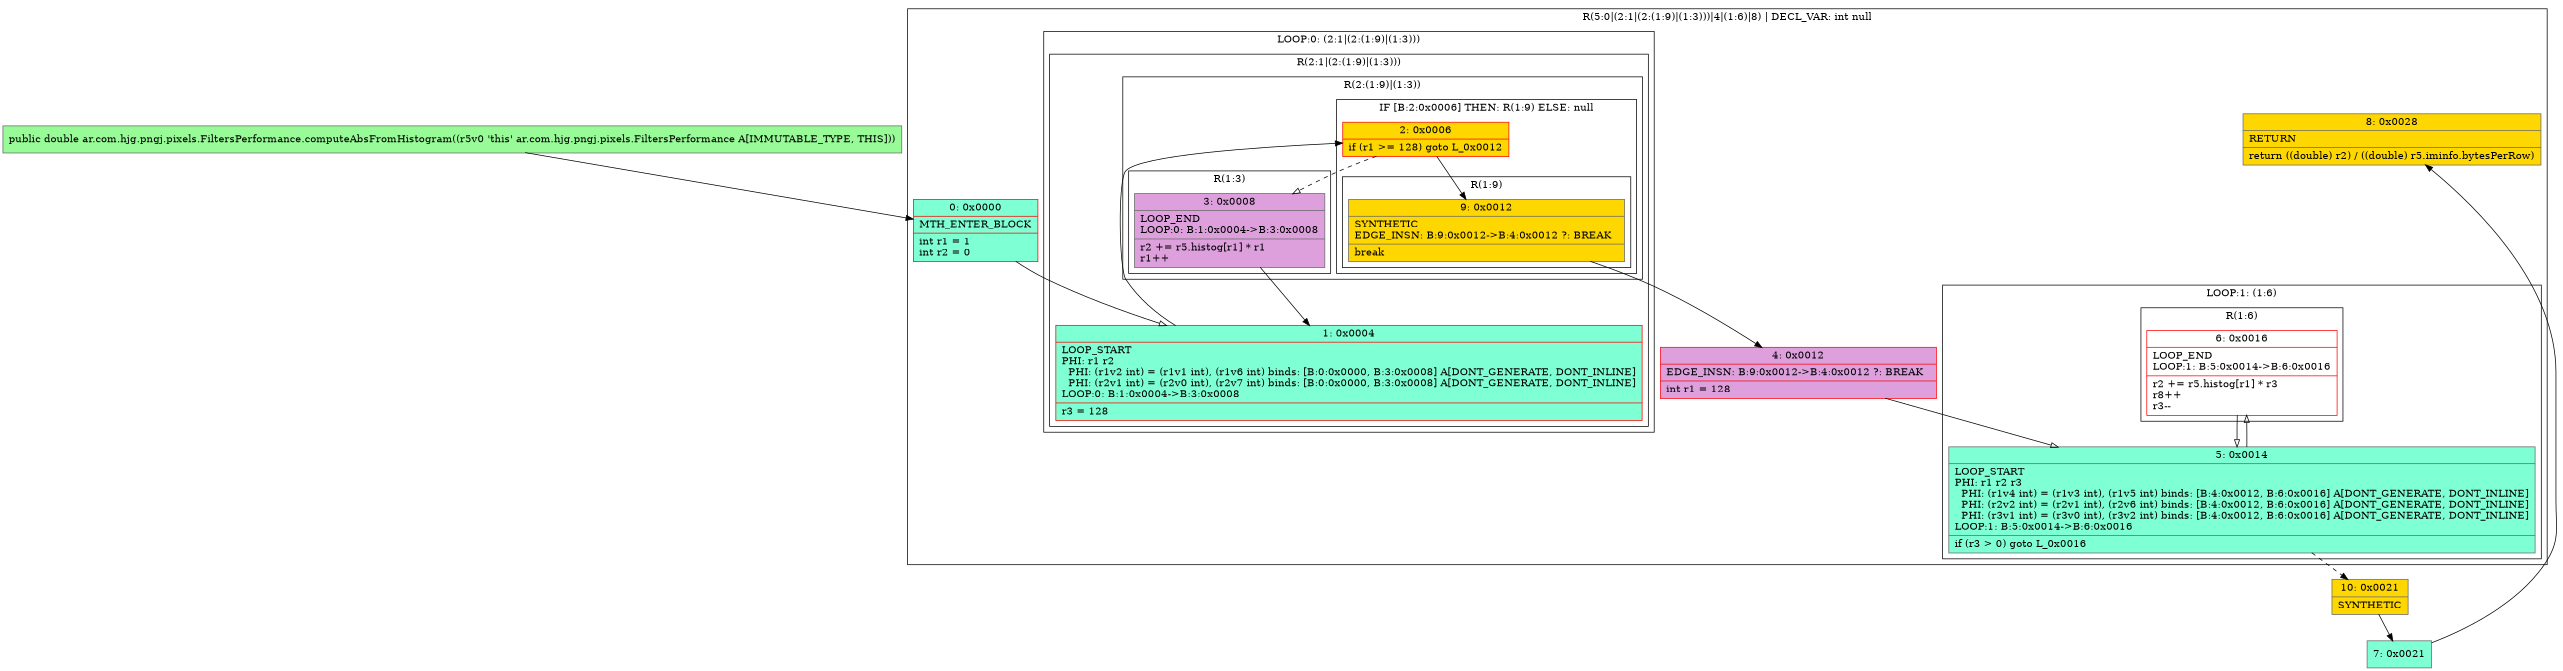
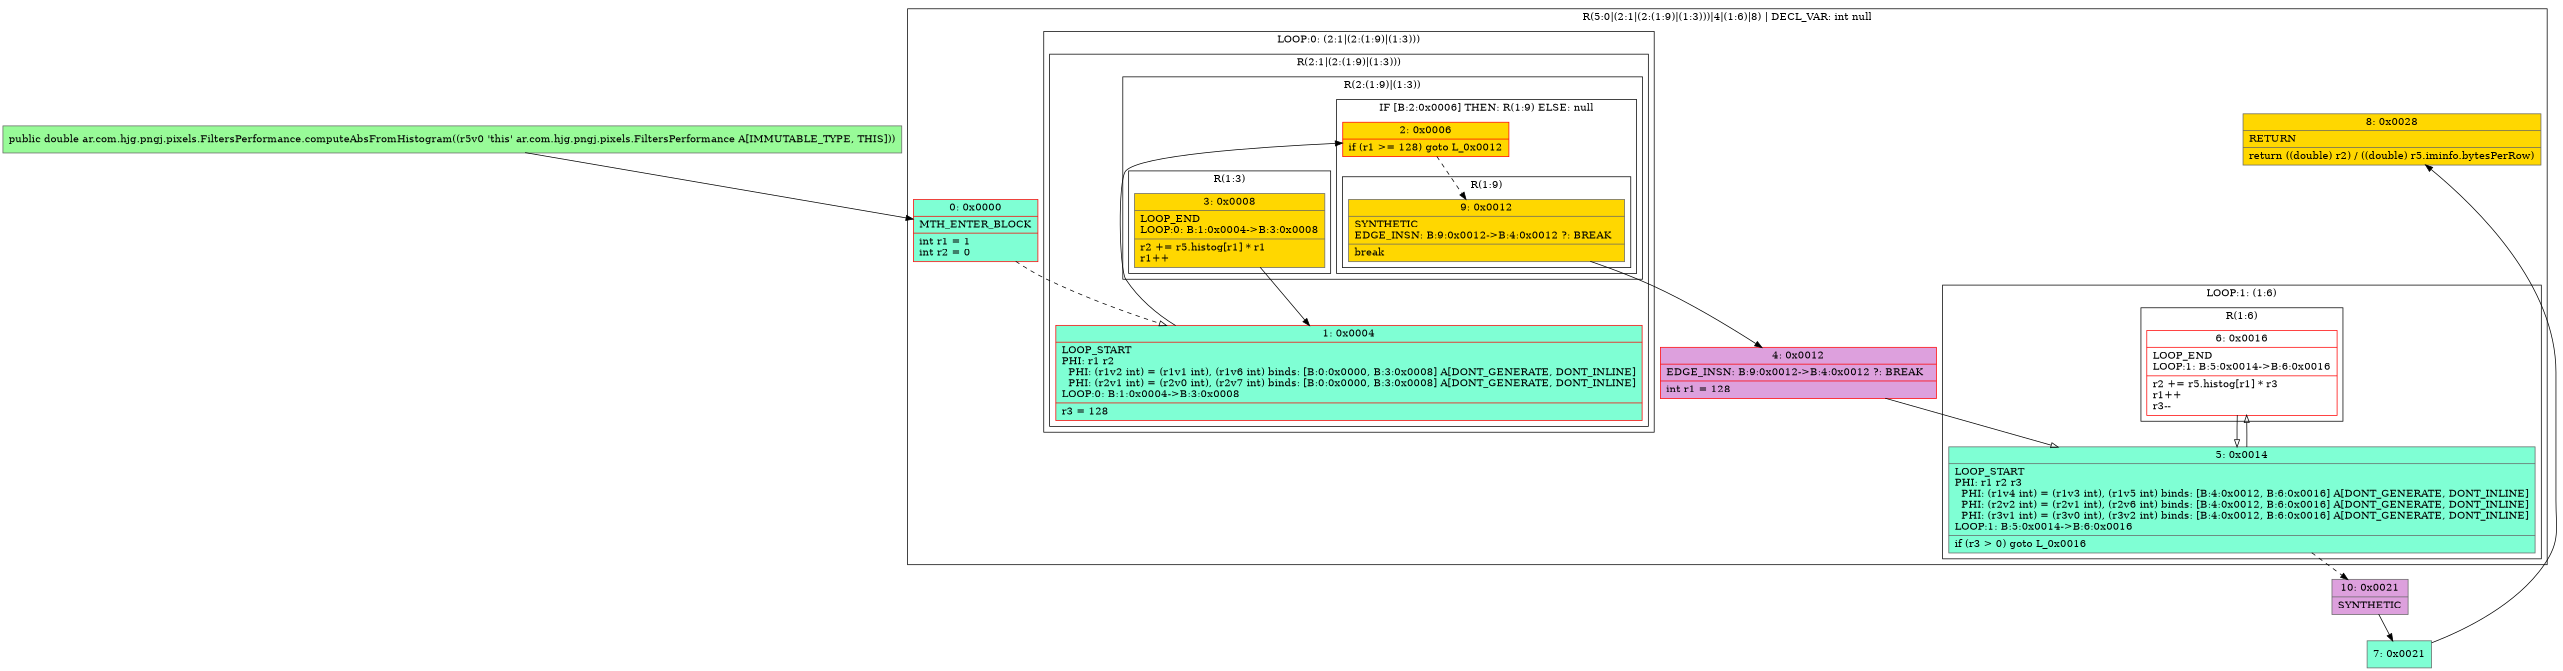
edge "2: 0x0006" -> "3: 0x0008": removed
edge "2: 0x0006" -> "9: 0x0012": style solid -> dashed
node "3: 0x0008": fillcolor plum -> gold
edge "0: 0x0000" -> "1: 0x0004": style solid -> dashed
node "6: 0x0016": text "r8++" -> "r1++"
node "10: 0x0021": fillcolor gold -> plum
